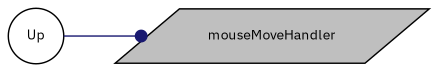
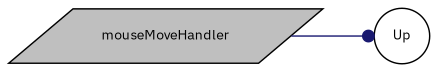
edge "Up" -> "mouseMoveHandler": reversed
